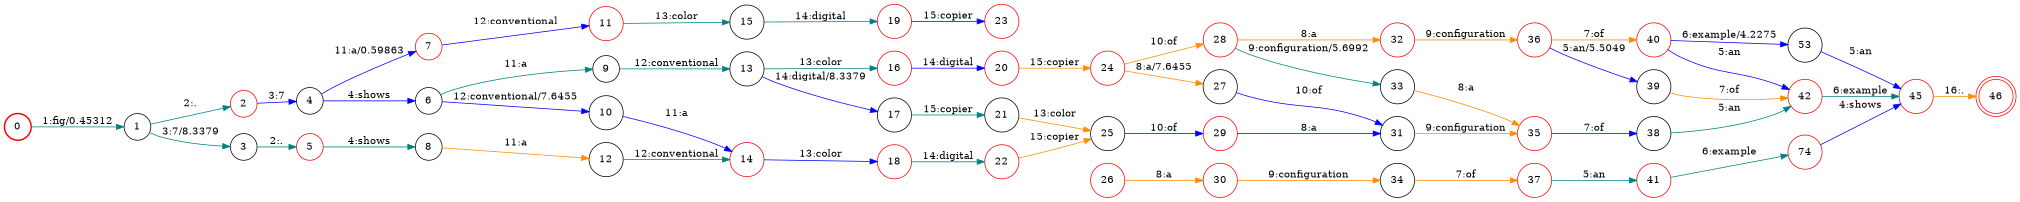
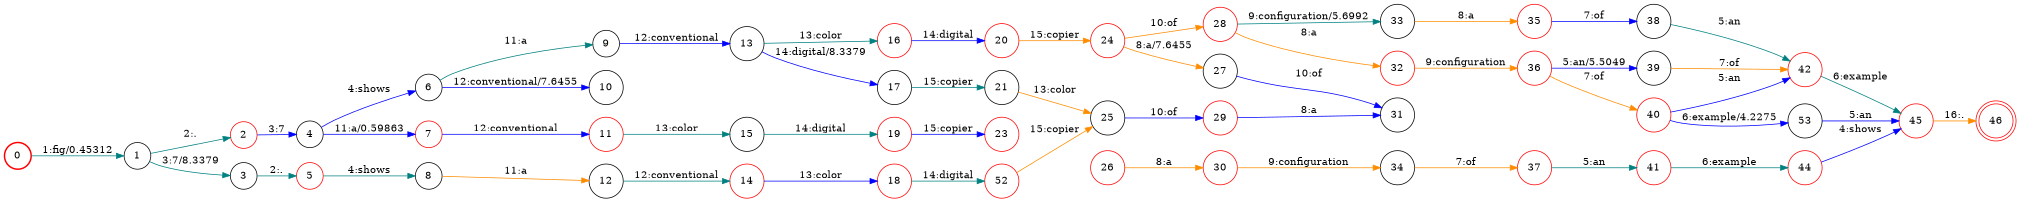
edge "9" -> "13": color teal -> blue
edge "10" -> "14": removed, label "11:a"
edge "31" -> "35": removed, label "9:configuration"
node "74": label "74" -> "44"
node "22": label "22" -> "52"
